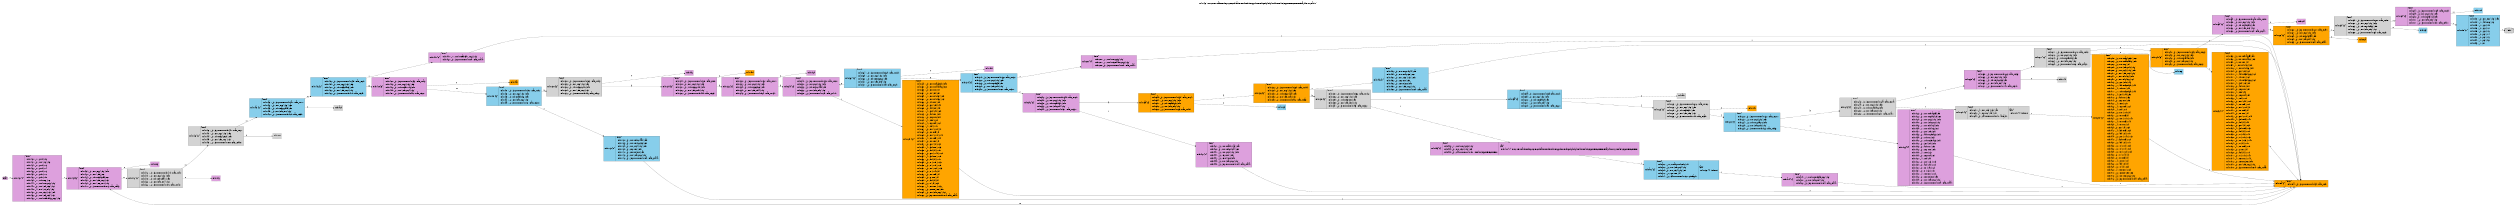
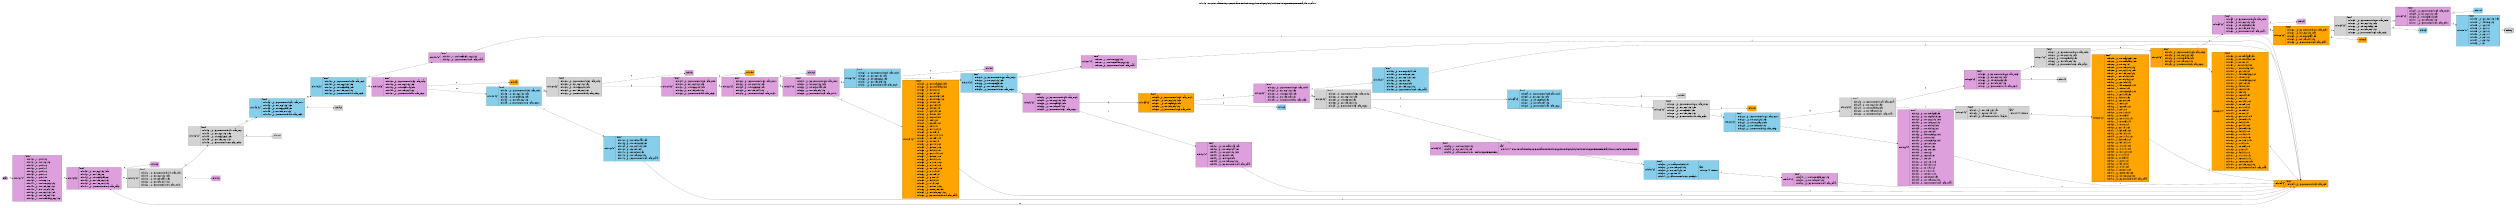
node "Exit": label "Exit" -> "Desktop"
node "0x401e62": removed
edge "0x401564 [25]" -> "0x40154b [25]": reversed
node "0x4015c8 [25]": fillcolor orange -> plum
